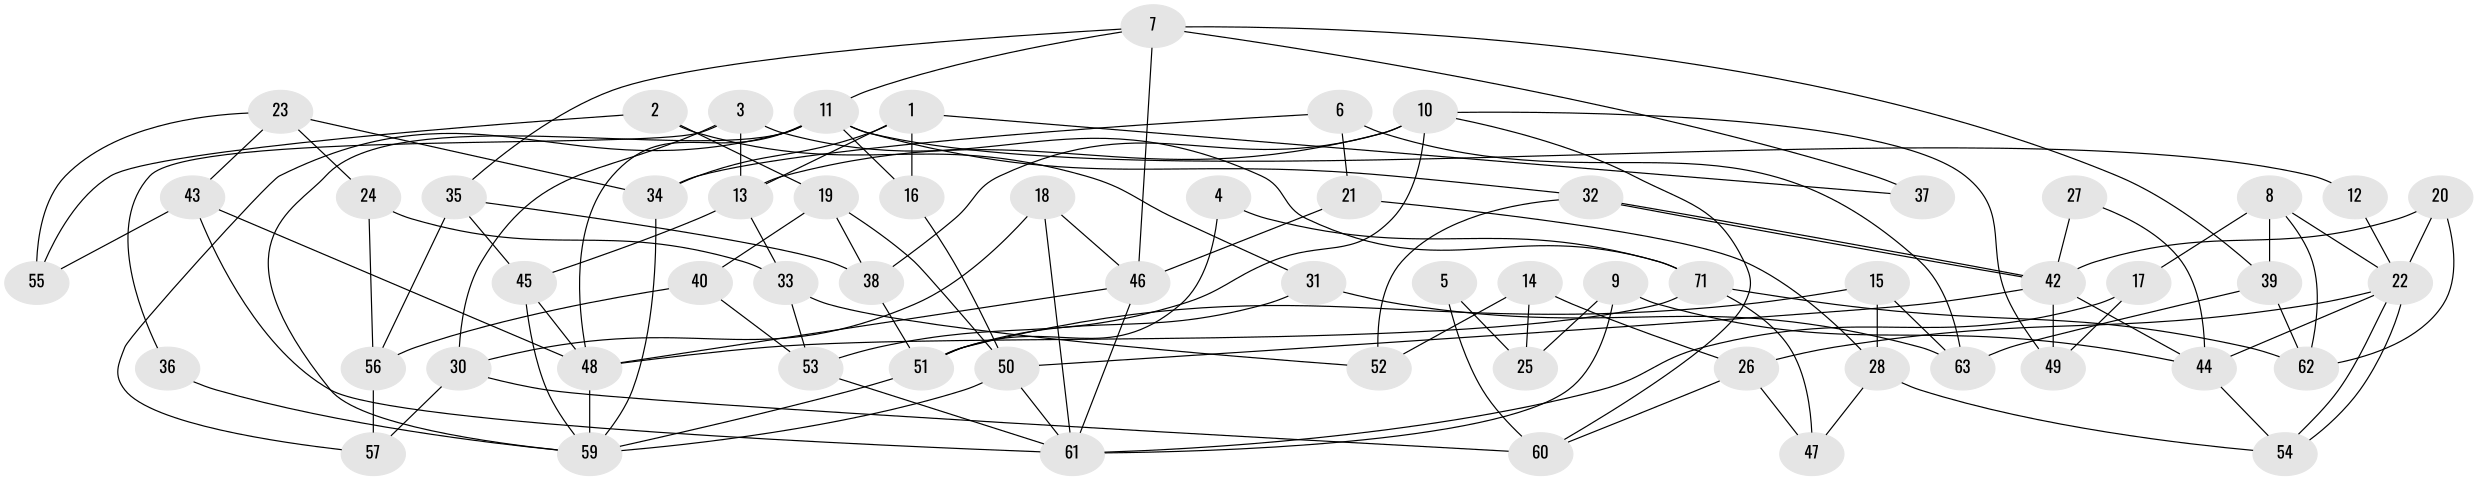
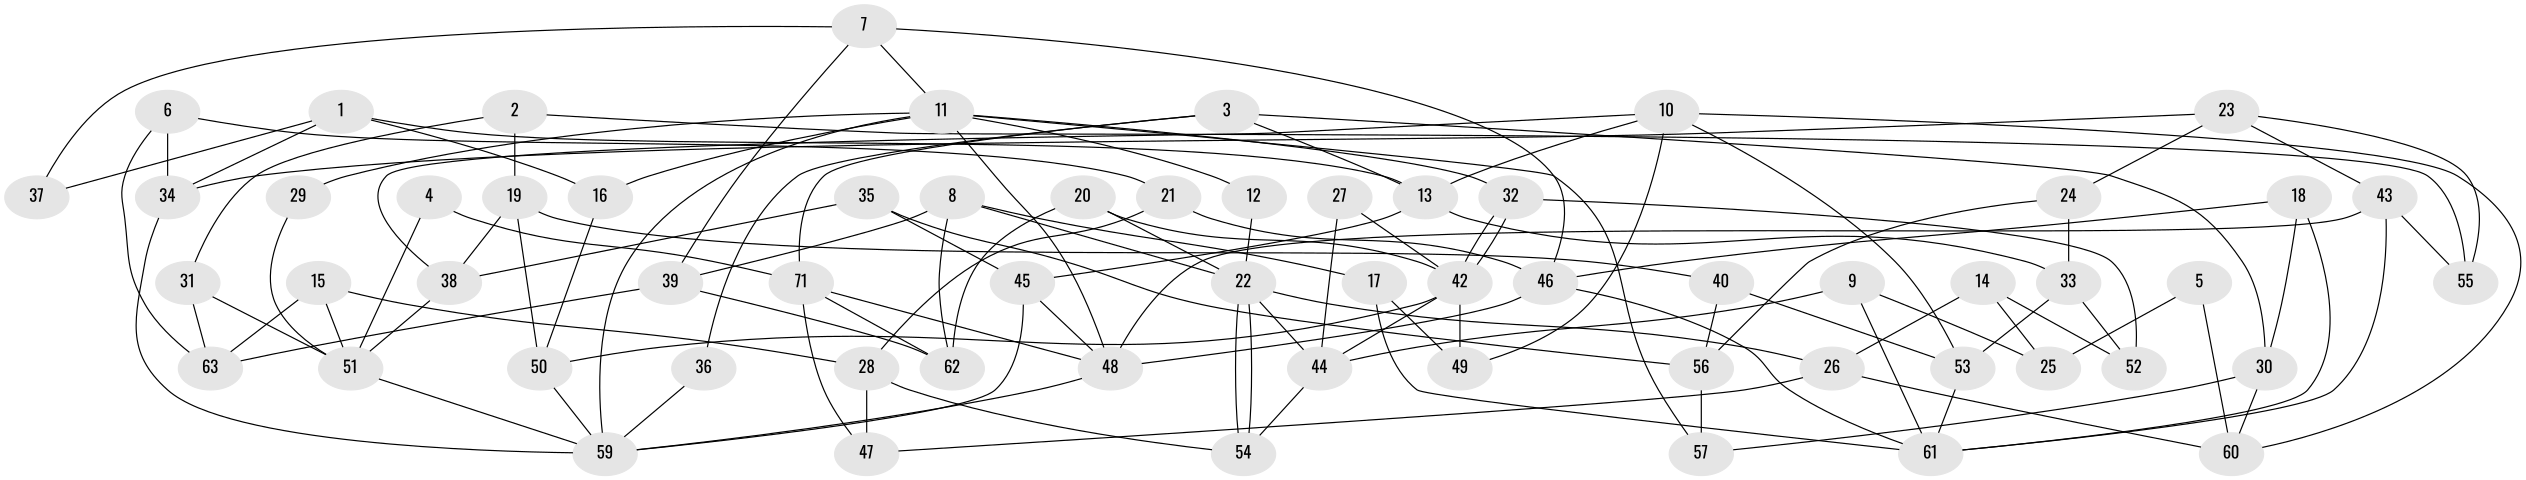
edge "7" -- "35": removed
node "29": added
edge "50" -- "61": removed
